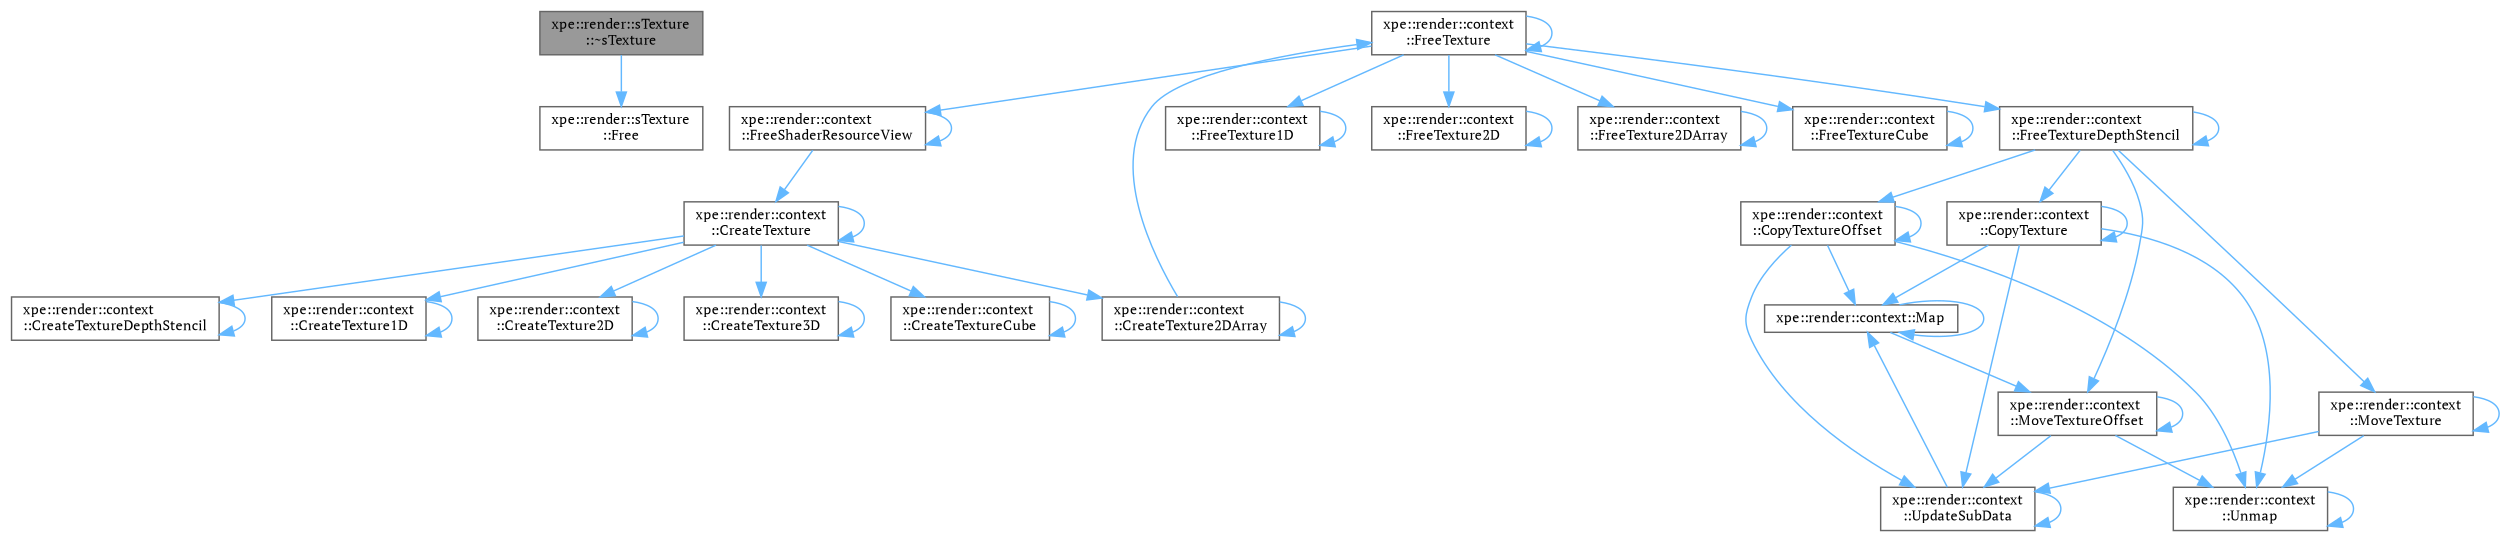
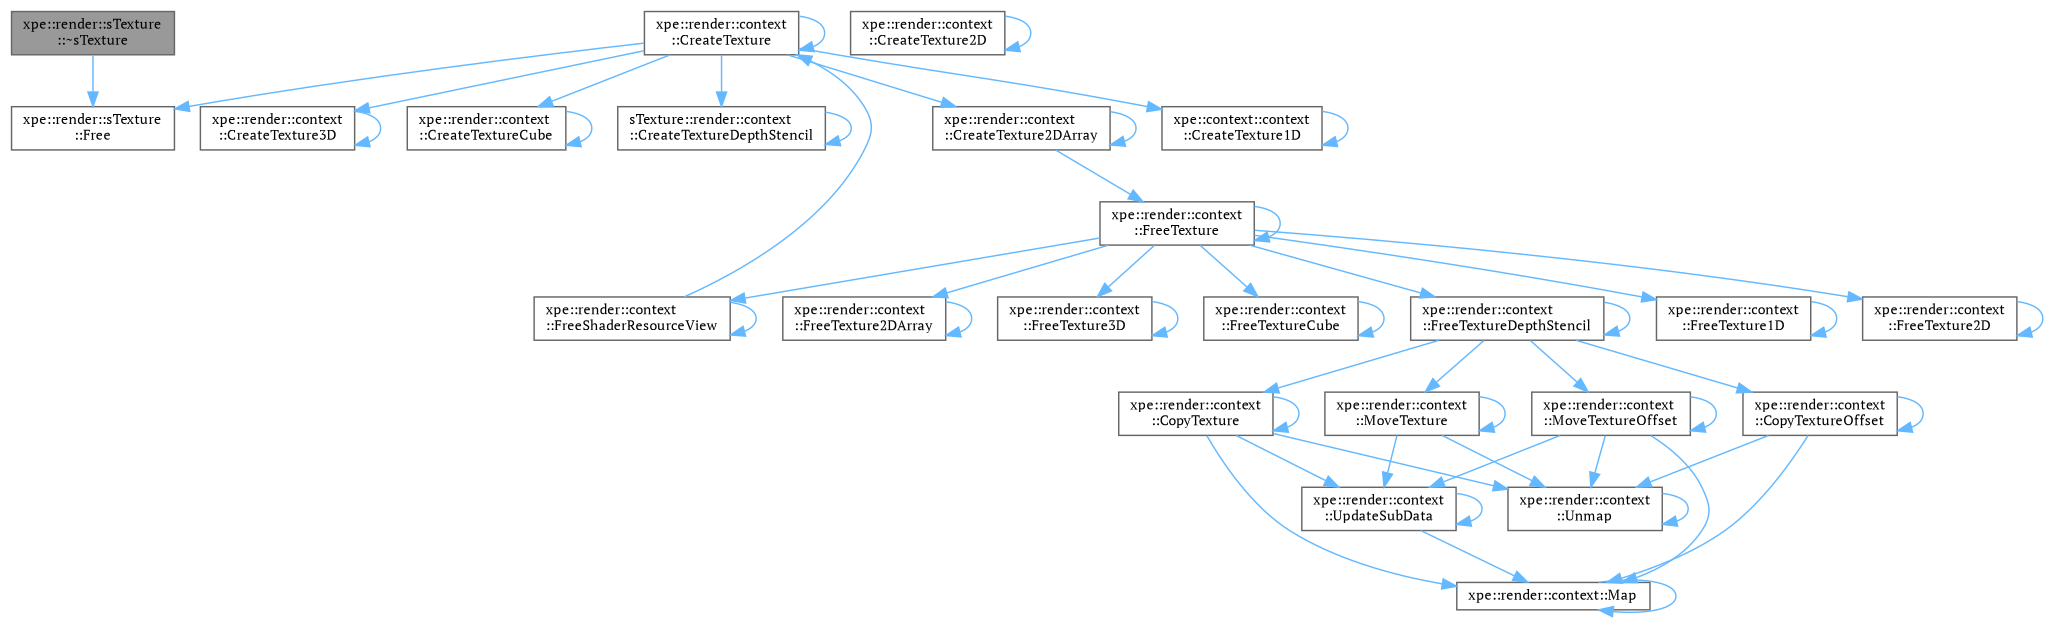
edge "xpe::render::context ::CreateTexture" -> "xpe::render::context ::CreateTexture2D": now "xpe::render::context ::CreateTexture" -> "xpe::render::sTexture ::Free"
node "xpe::render::context ::CreateTextureDepthStencil": label "xpe::render::context ::CreateTextureDepthStencil" -> "sTexture::render::context ::CreateTextureDepthStencil"
node "xpe::render::context ::CreateTexture1D": label "xpe::render::context ::CreateTexture1D" -> "xpe::context::context ::CreateTexture1D"
node "xpe::render::context ::FreeTexture3D": added
edge "xpe::render::context::Map" -> "xpe::render::context ::MoveTextureOffset": reversed
edge "xpe::render::context ::CopyTextureOffset" -> "xpe::render::context ::UpdateSubData": removed
